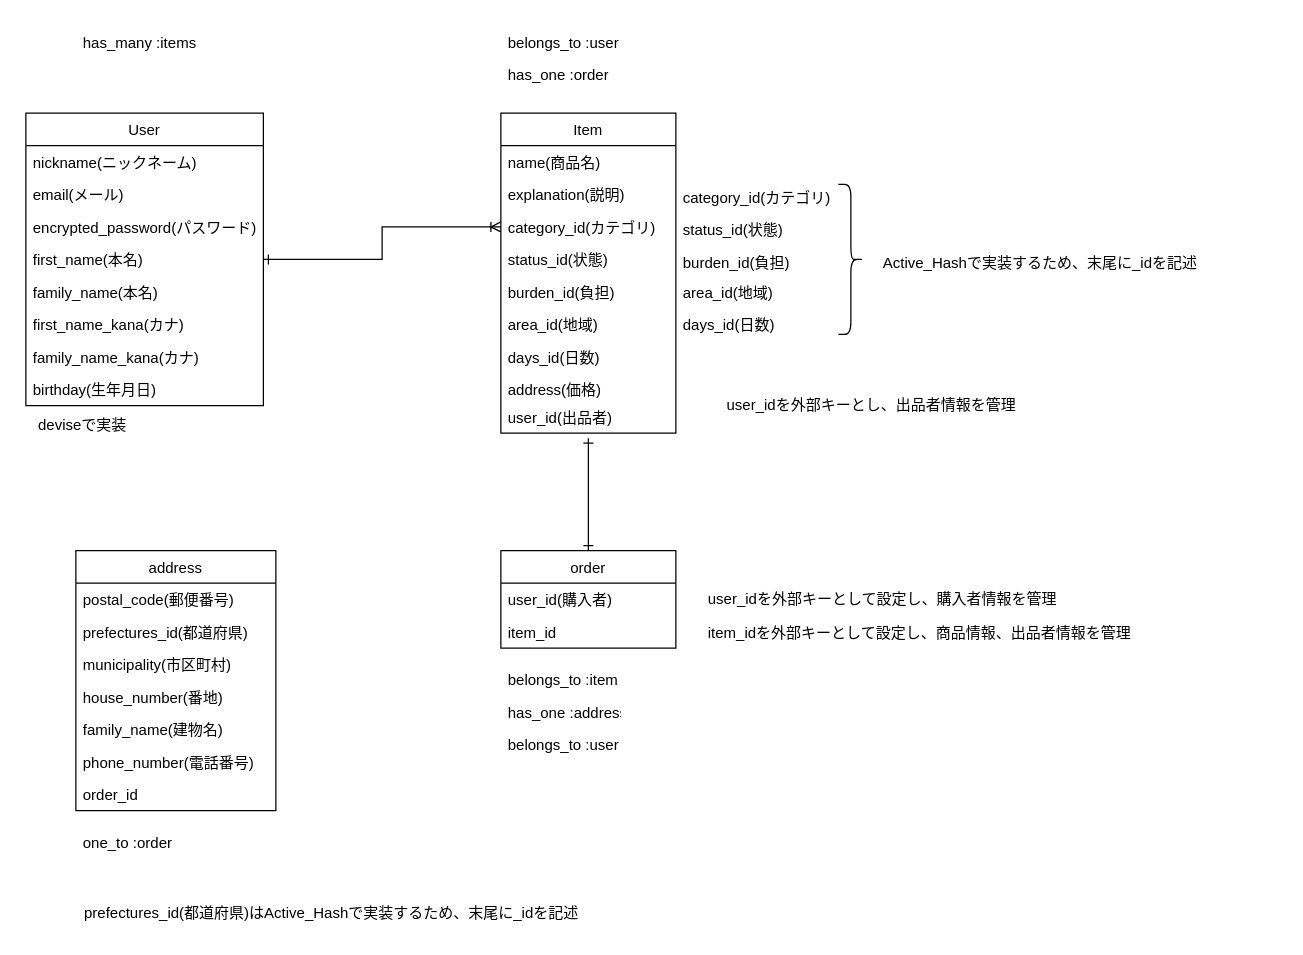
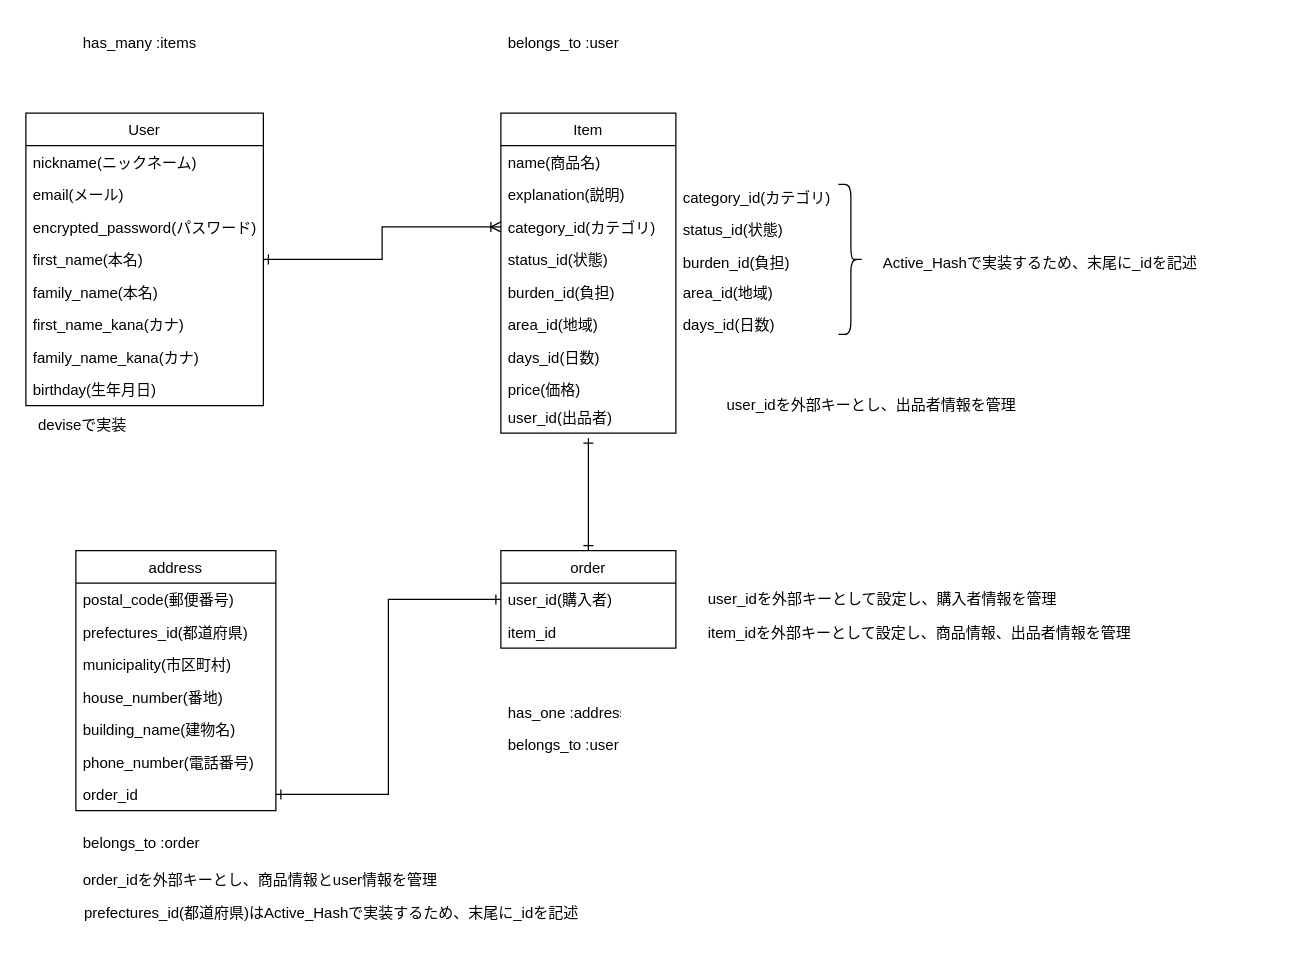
node "has_one :order": removed
node "address(価格)": label "address(価格)" -> "price(価格)"
node "belongs_to :item": removed
edge "user_id(購入者)" -- "order_id": added
node "family_name(建物名)": label "family_name(建物名)" -> "building_name(建物名)"
node "one_to :order": label "one_to :order" -> "belongs_to :order"
node "order_idを外部キーとし、商品情報とuser情報を管理": added
